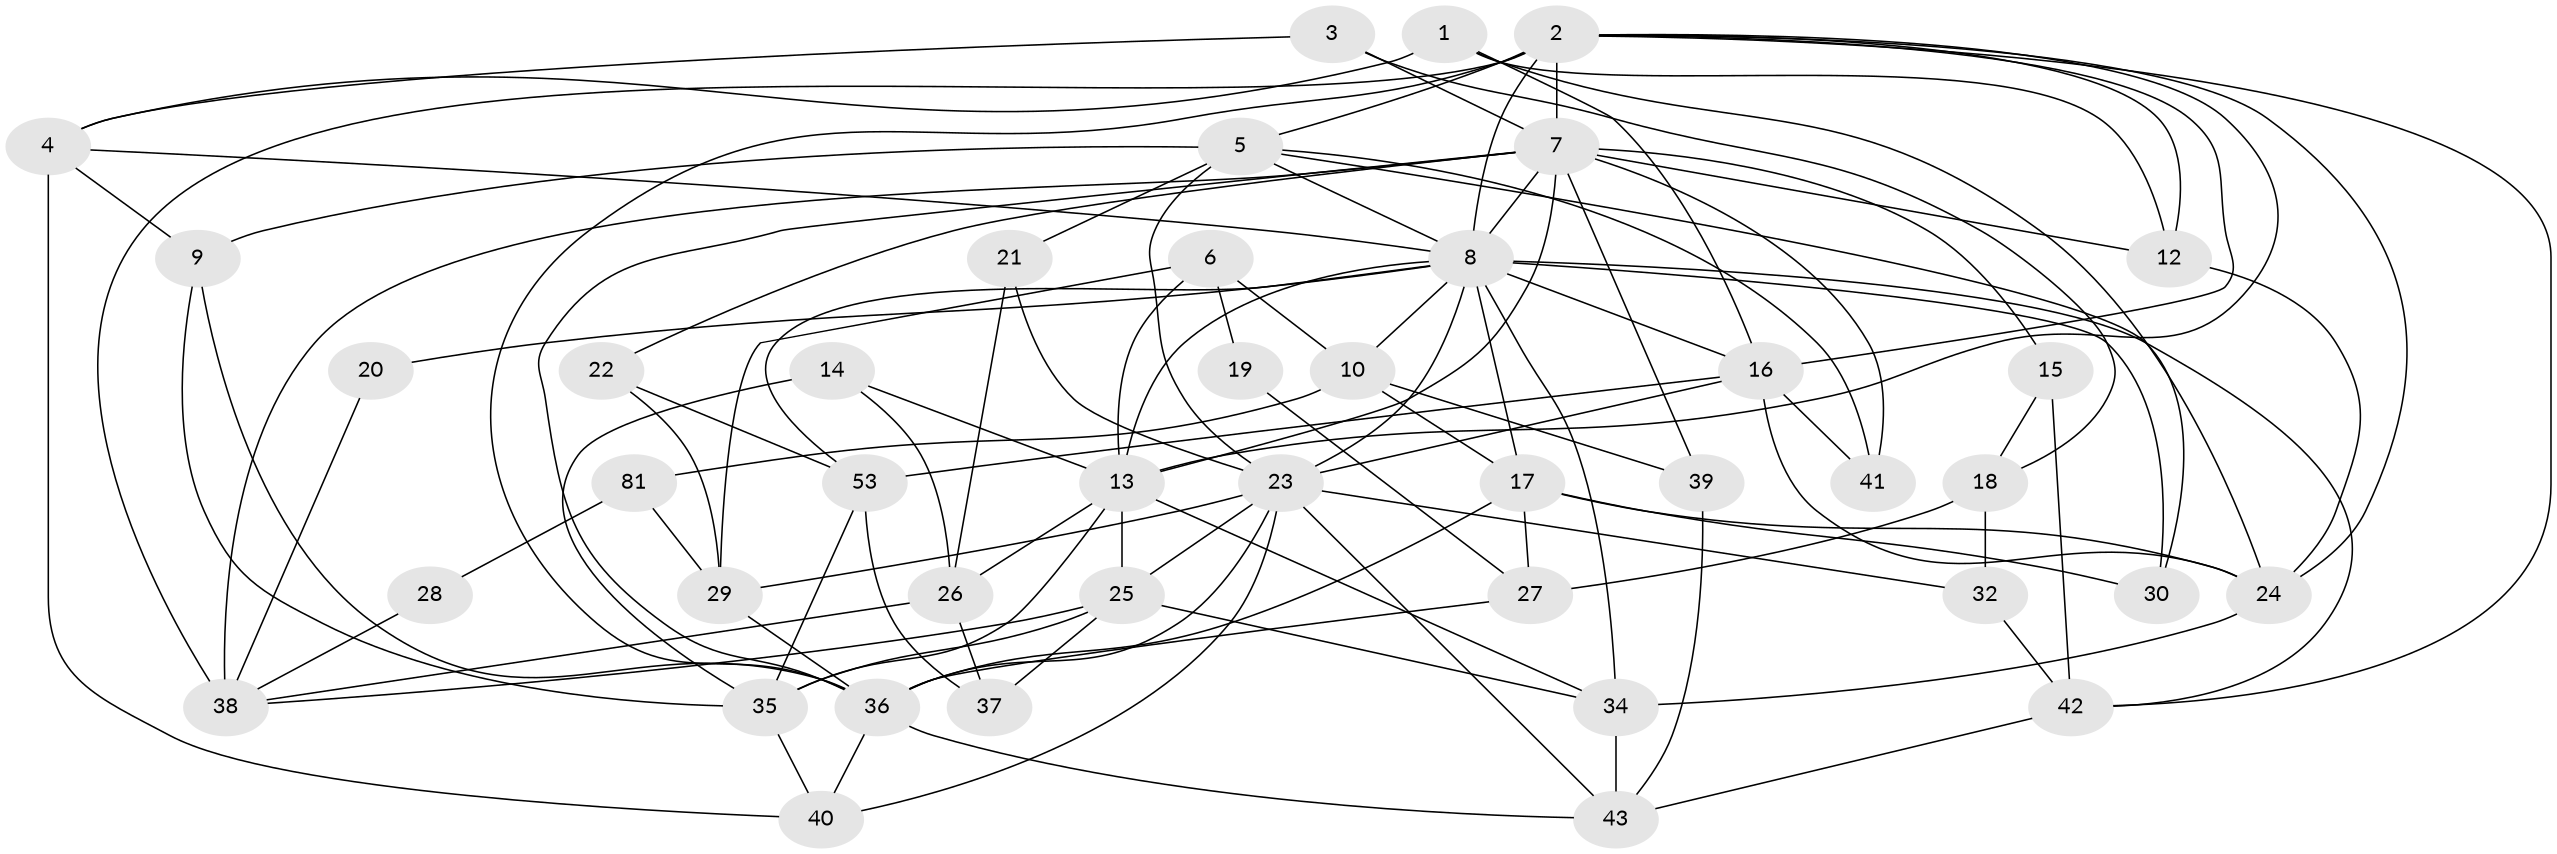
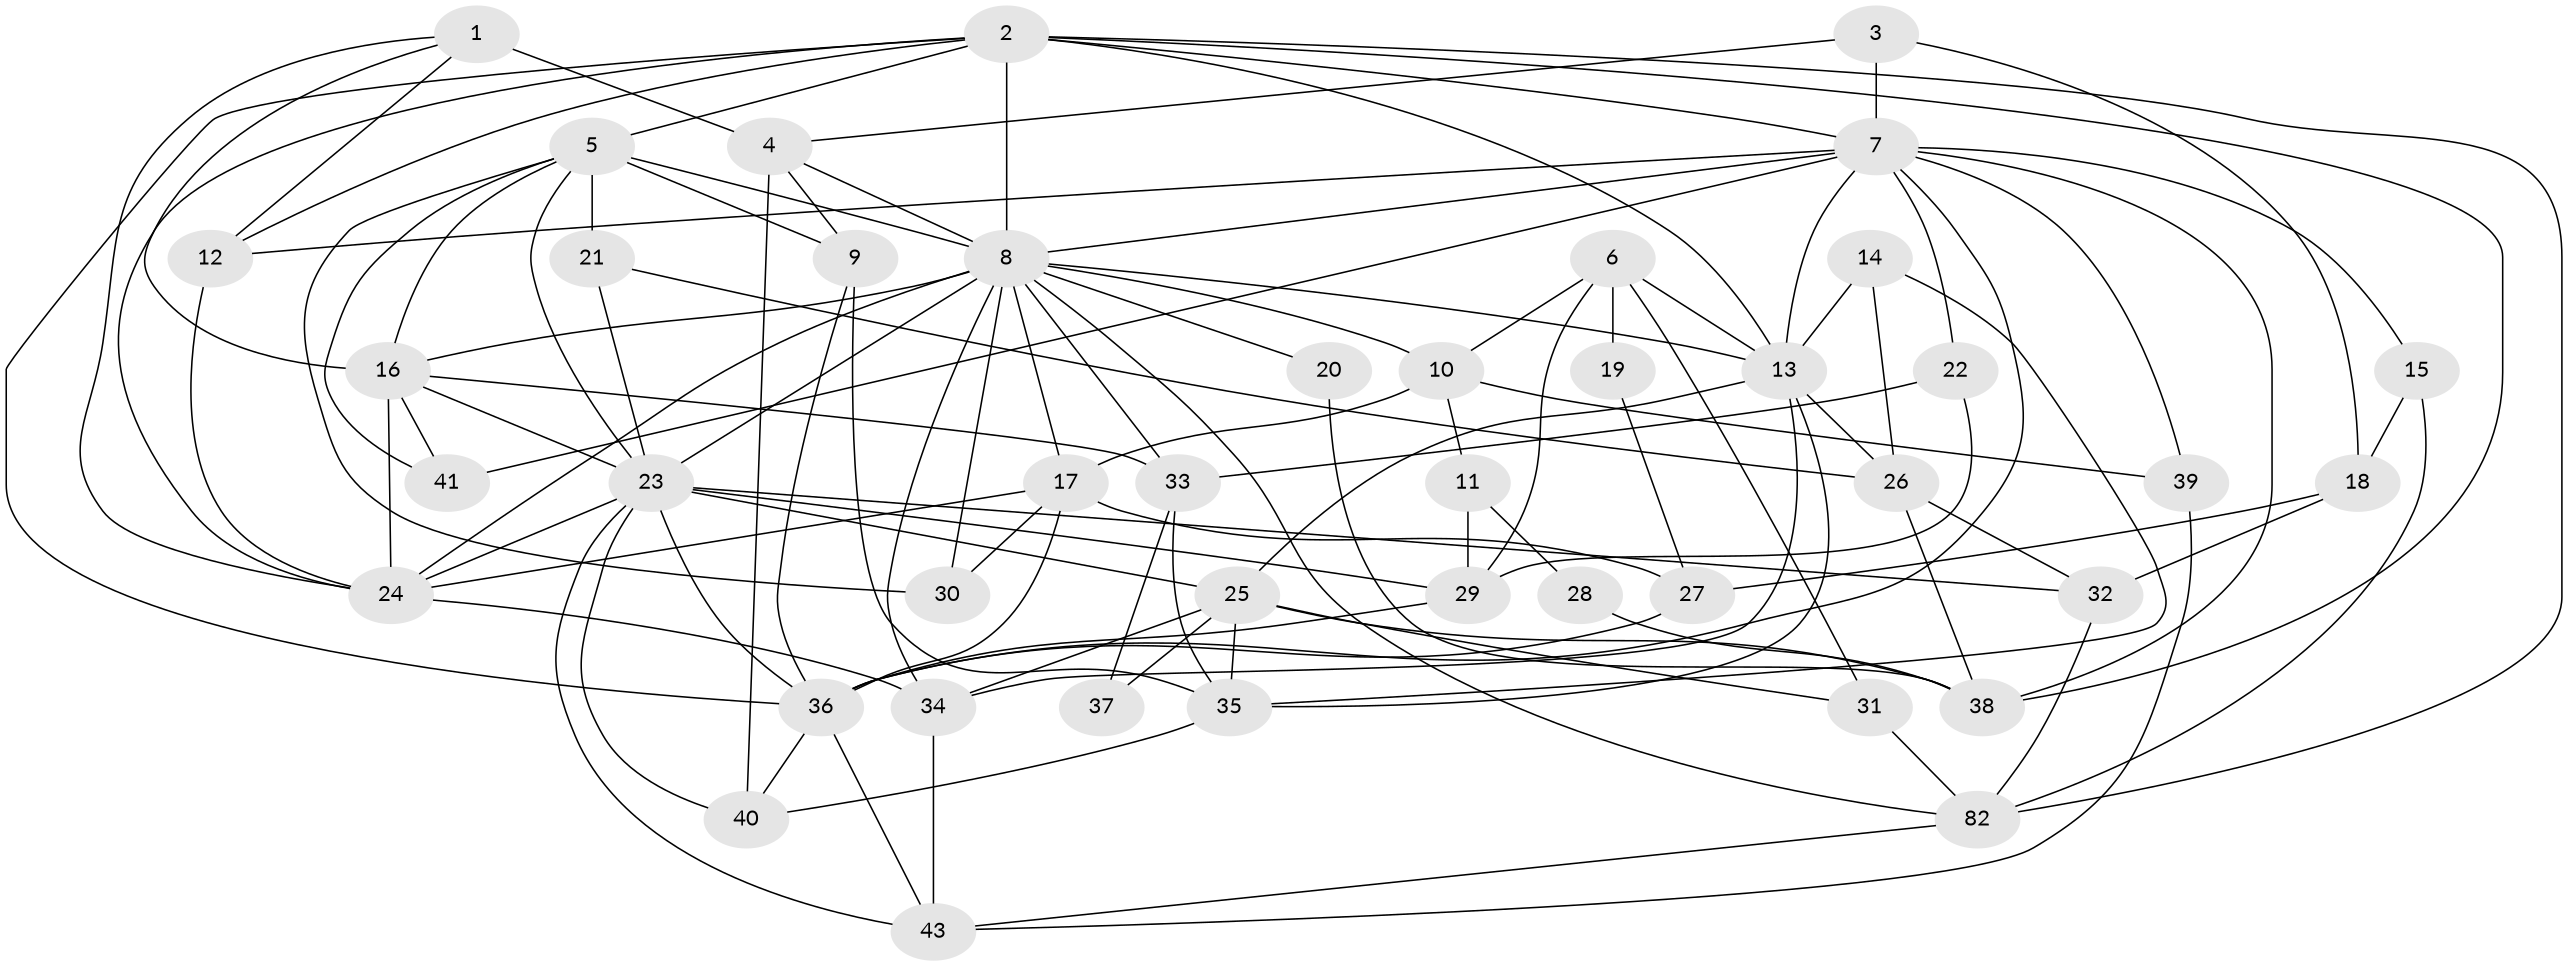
edge "2" -- "16": now "5" -- "16"
edge "8" -- "24": added
node "81": label "81" -> "11"
node "53": label "53" -> "33"
edge "23" -- "24": added
edge "26" -- "37": now "26" -- "32"
node "31": added
node "42": label "42" -> "82"
